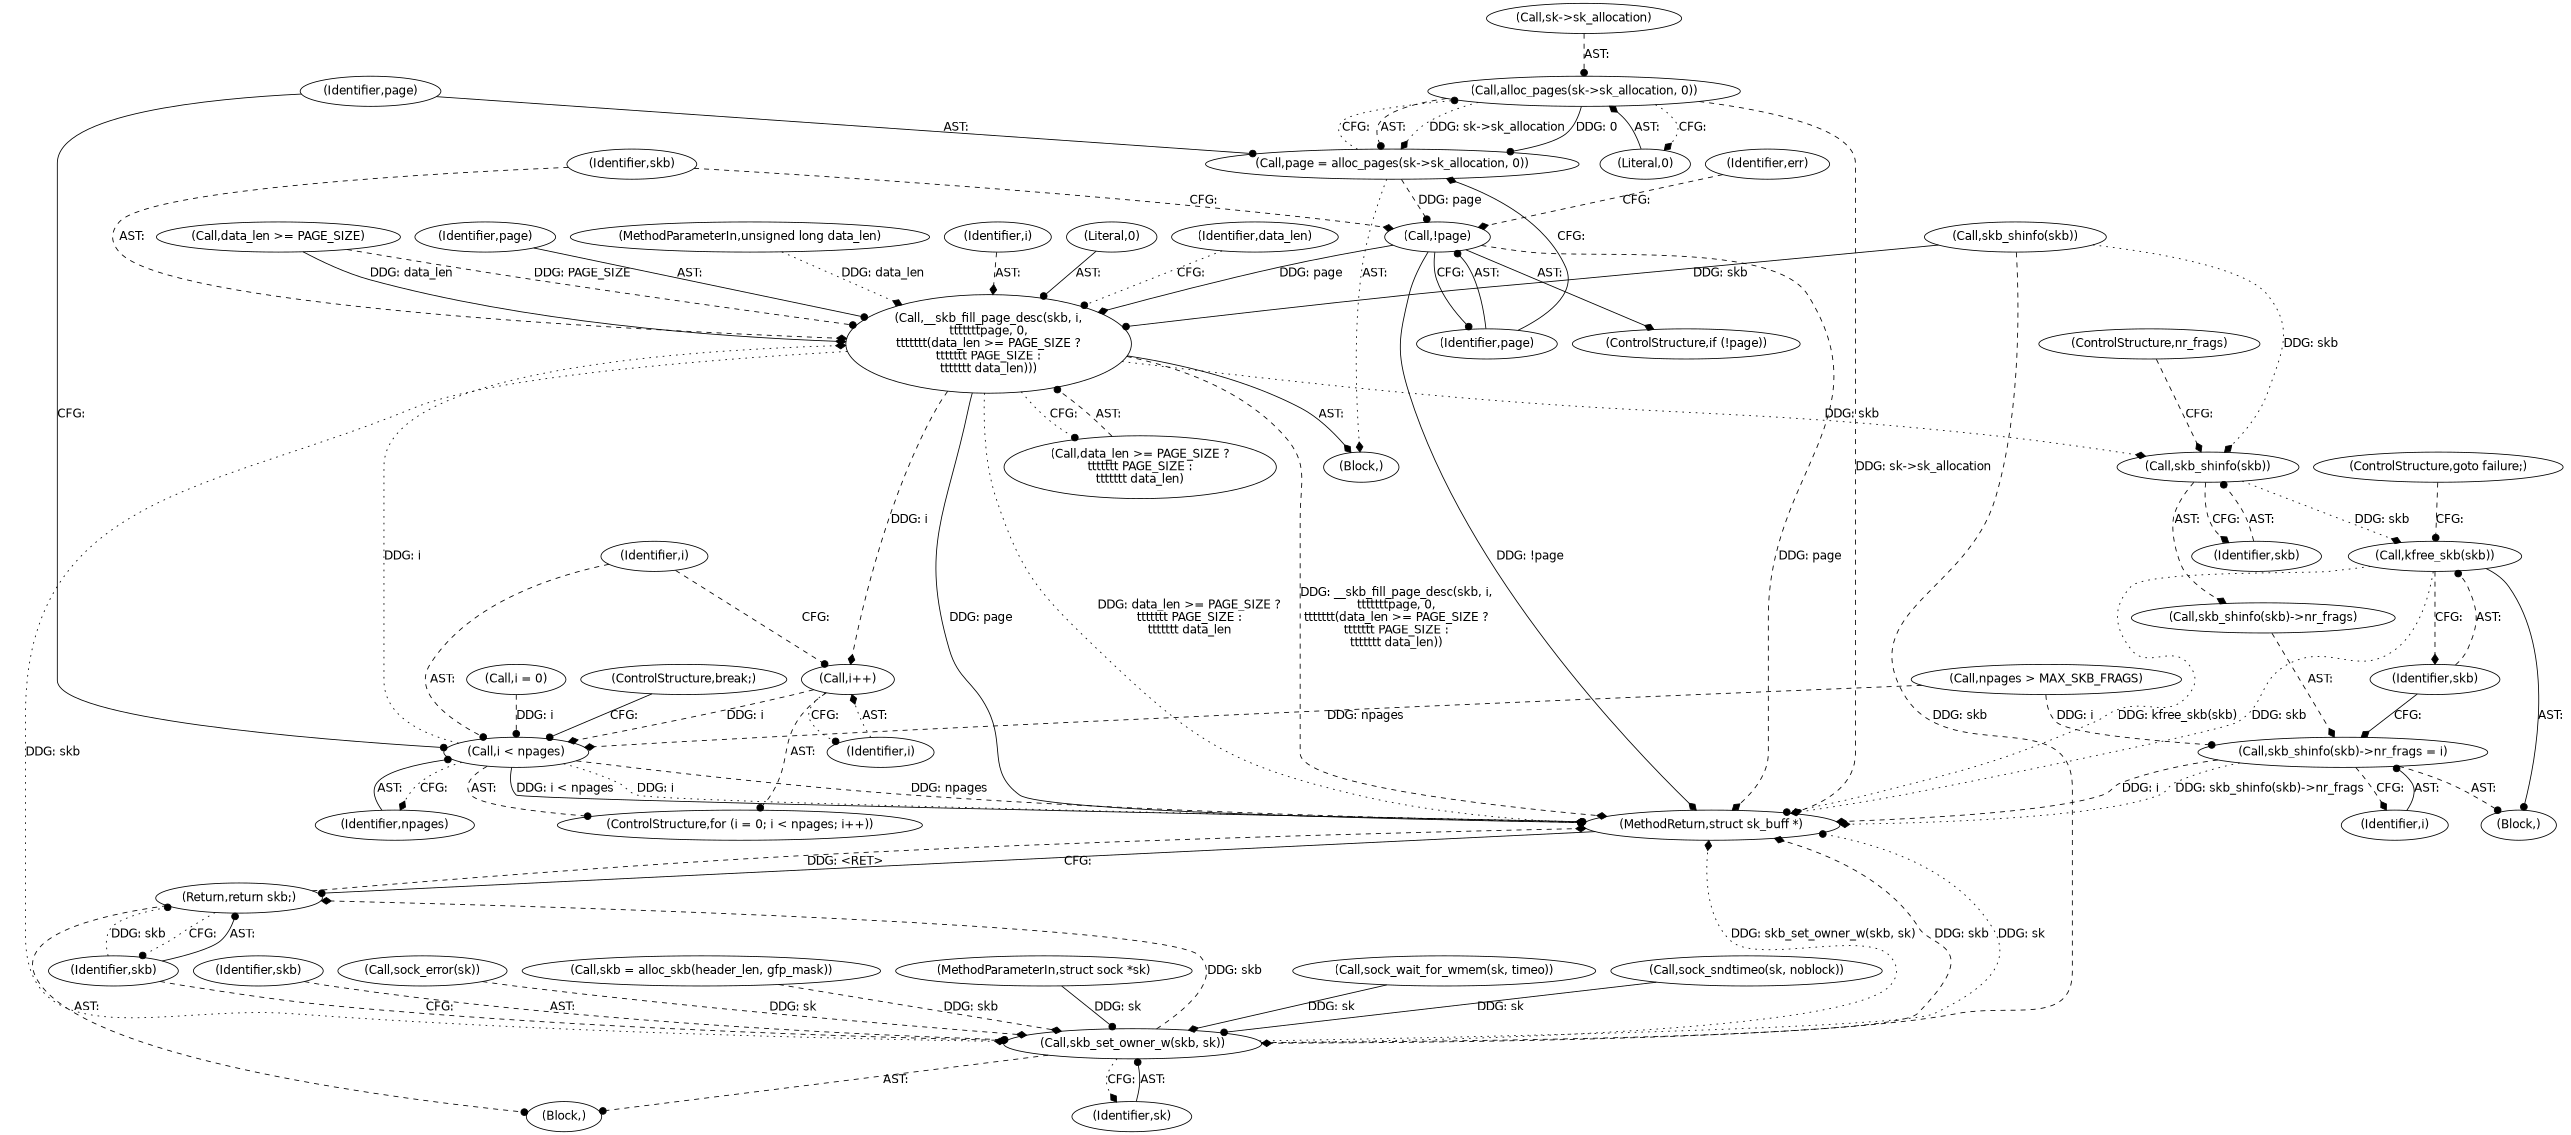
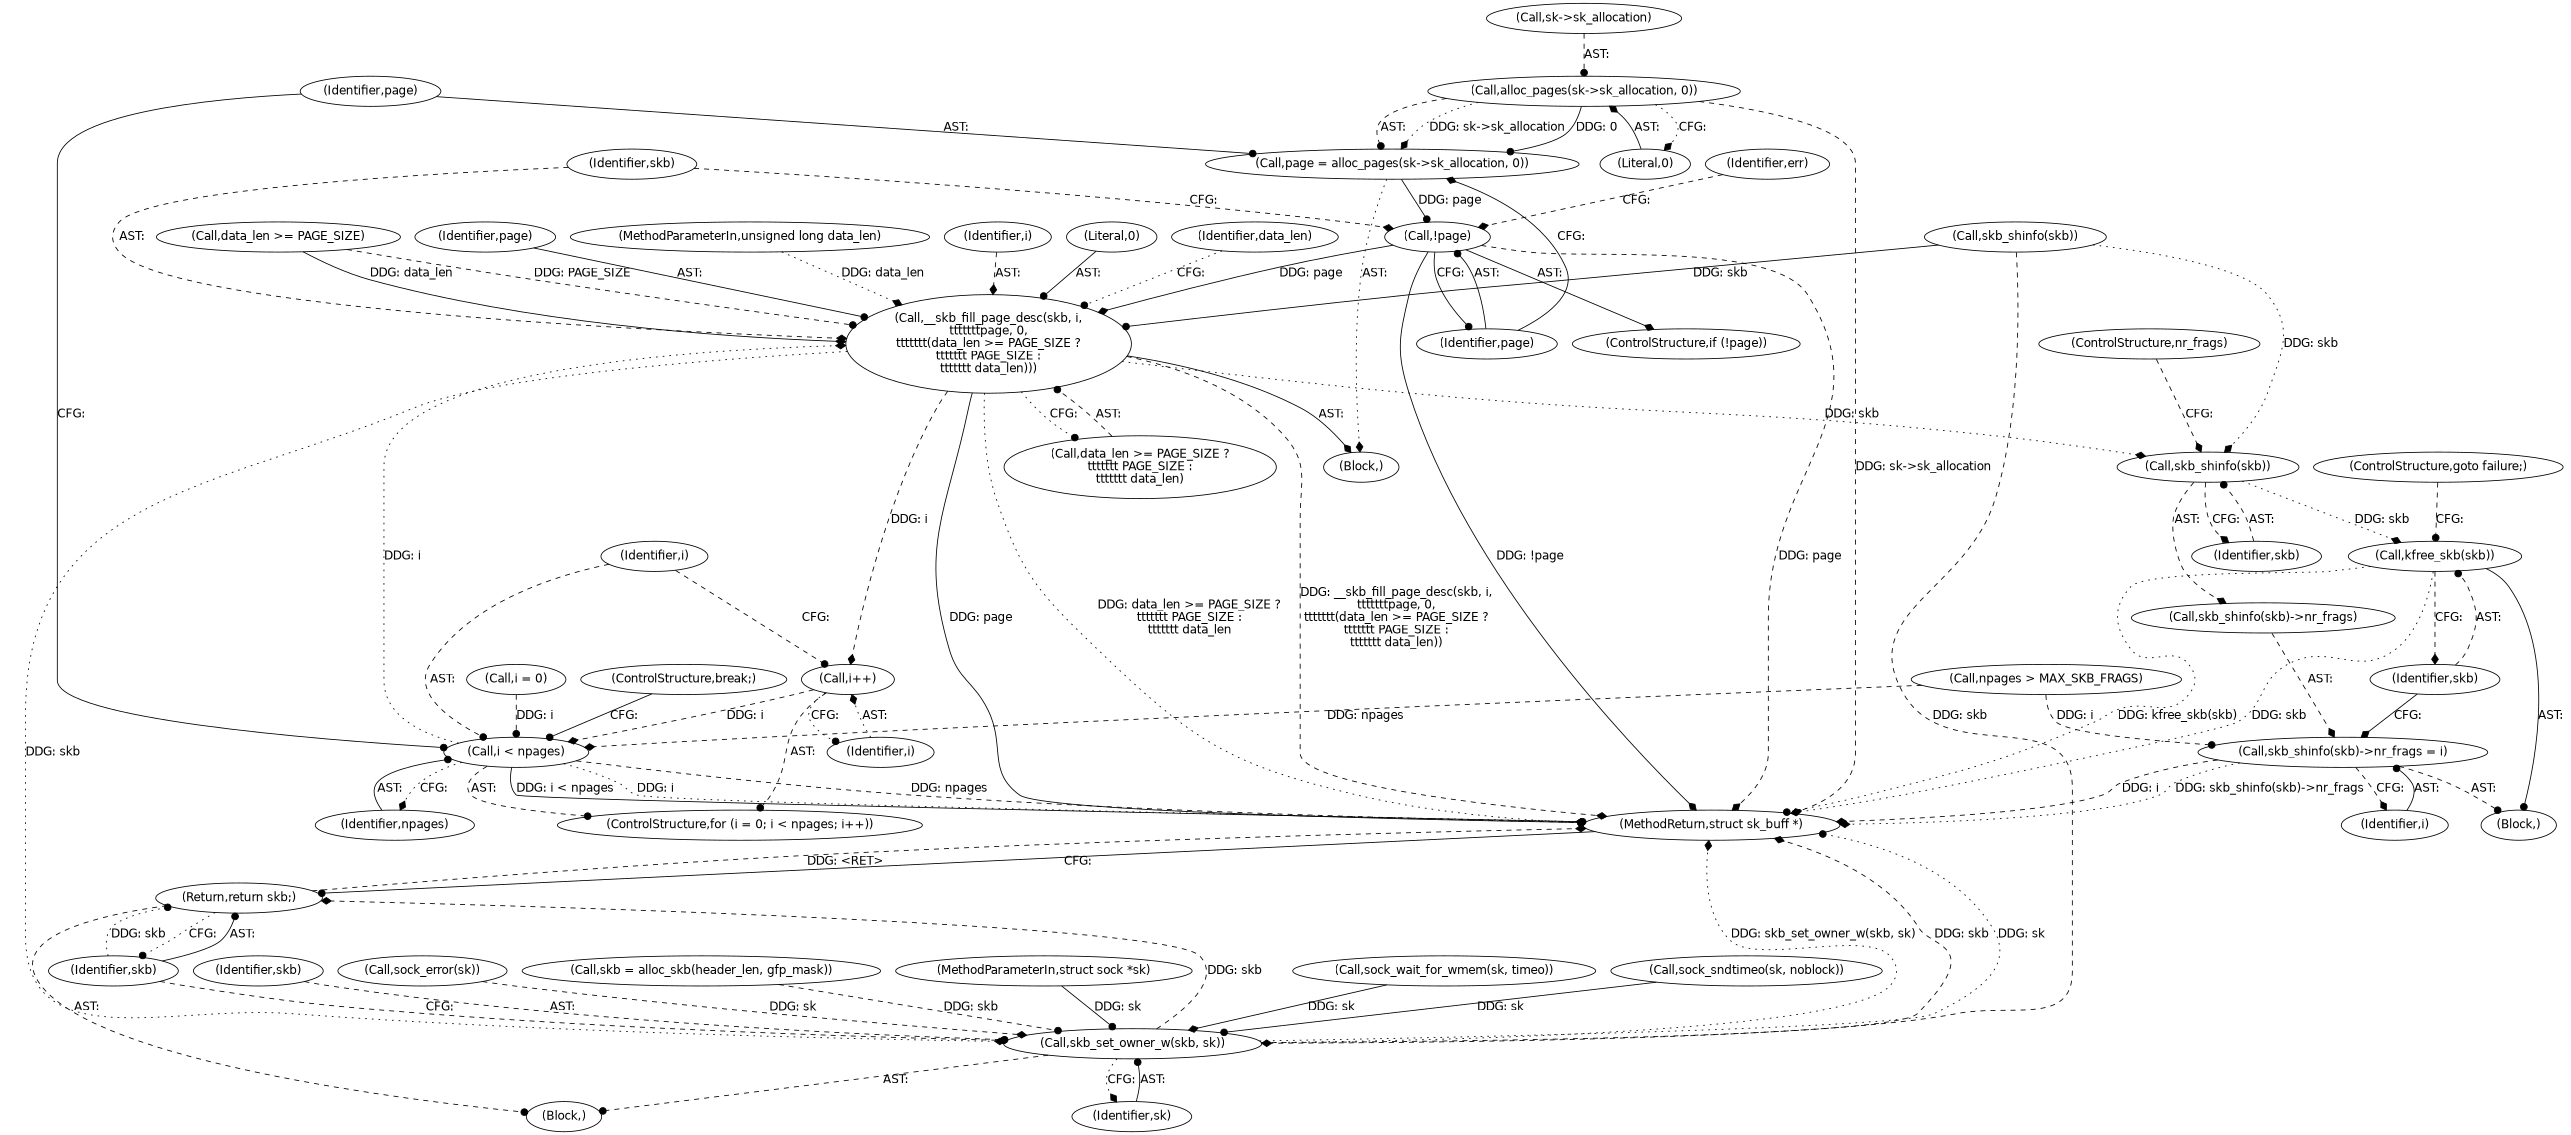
edge "(Call,page = alloc_pages(sk->sk_allocation, 0))" -> "(Call,alloc_pages(sk->sk_allocation, 0))": removed, label "CFG:"
edge "(Call,page = alloc_pages(sk->sk_allocation, 0))" -> "(Call,!page)": style dashed -> solid
edge "(Call,skb = alloc_skb(header_len, gfp_mask))" -> "(Call,skb_set_owner_w(skb, sk))": arrowhead diamond -> dot
